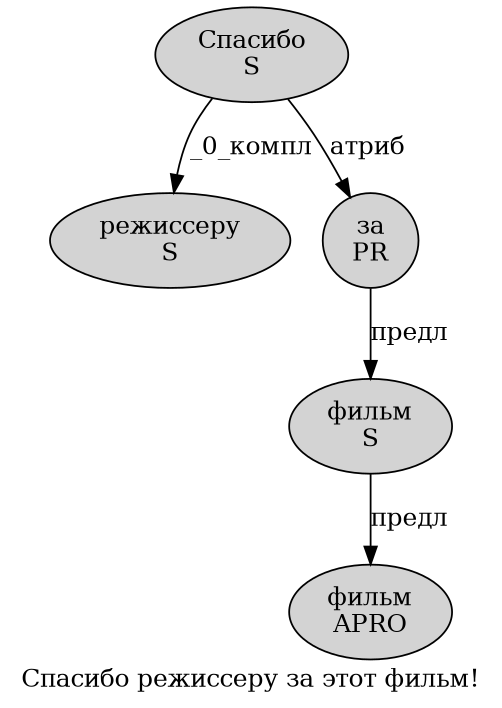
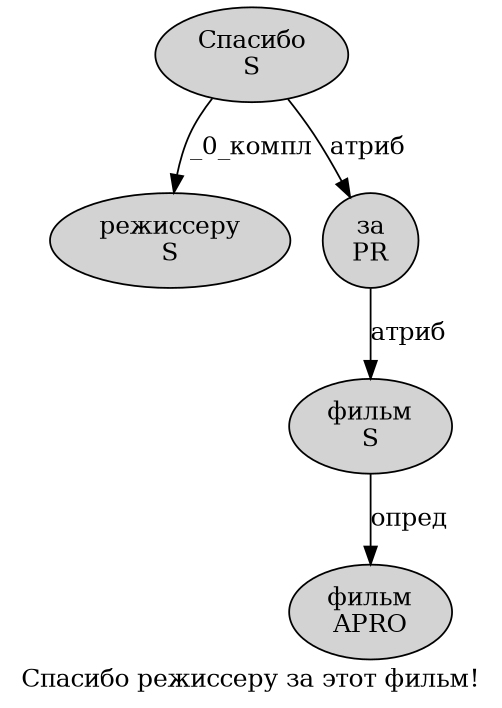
edge "за PR" -> "фильм S": label "предл" -> "атриб"
edge "фильм S" -> "фильм APRO": label "предл" -> "опред"
